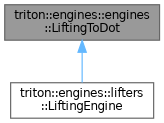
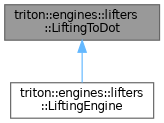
node "triton::engines::engines ::LiftingToDot": label "triton::engines::engines ::LiftingToDot" -> "triton::engines::lifters ::LiftingToDot"
